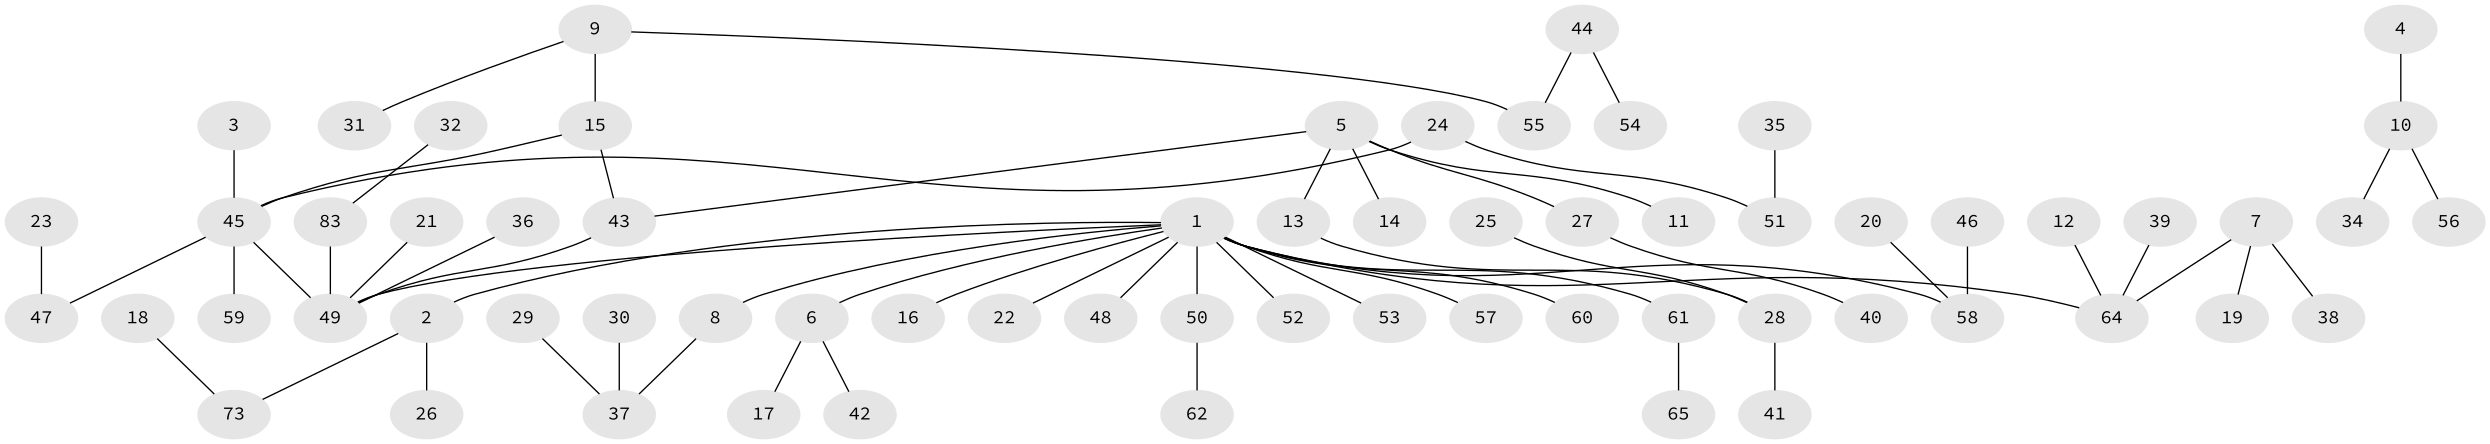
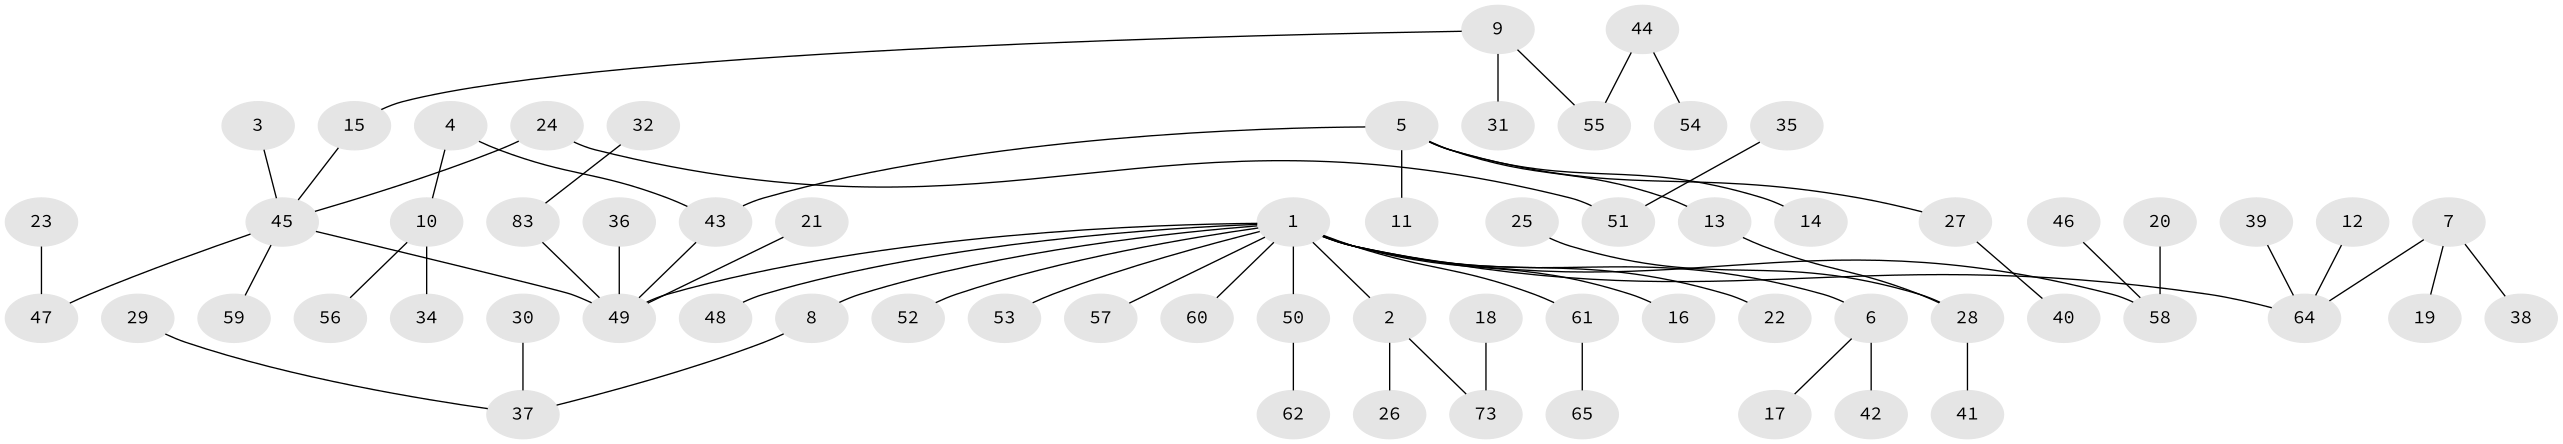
edge "15" -- "43": now "4" -- "43"
